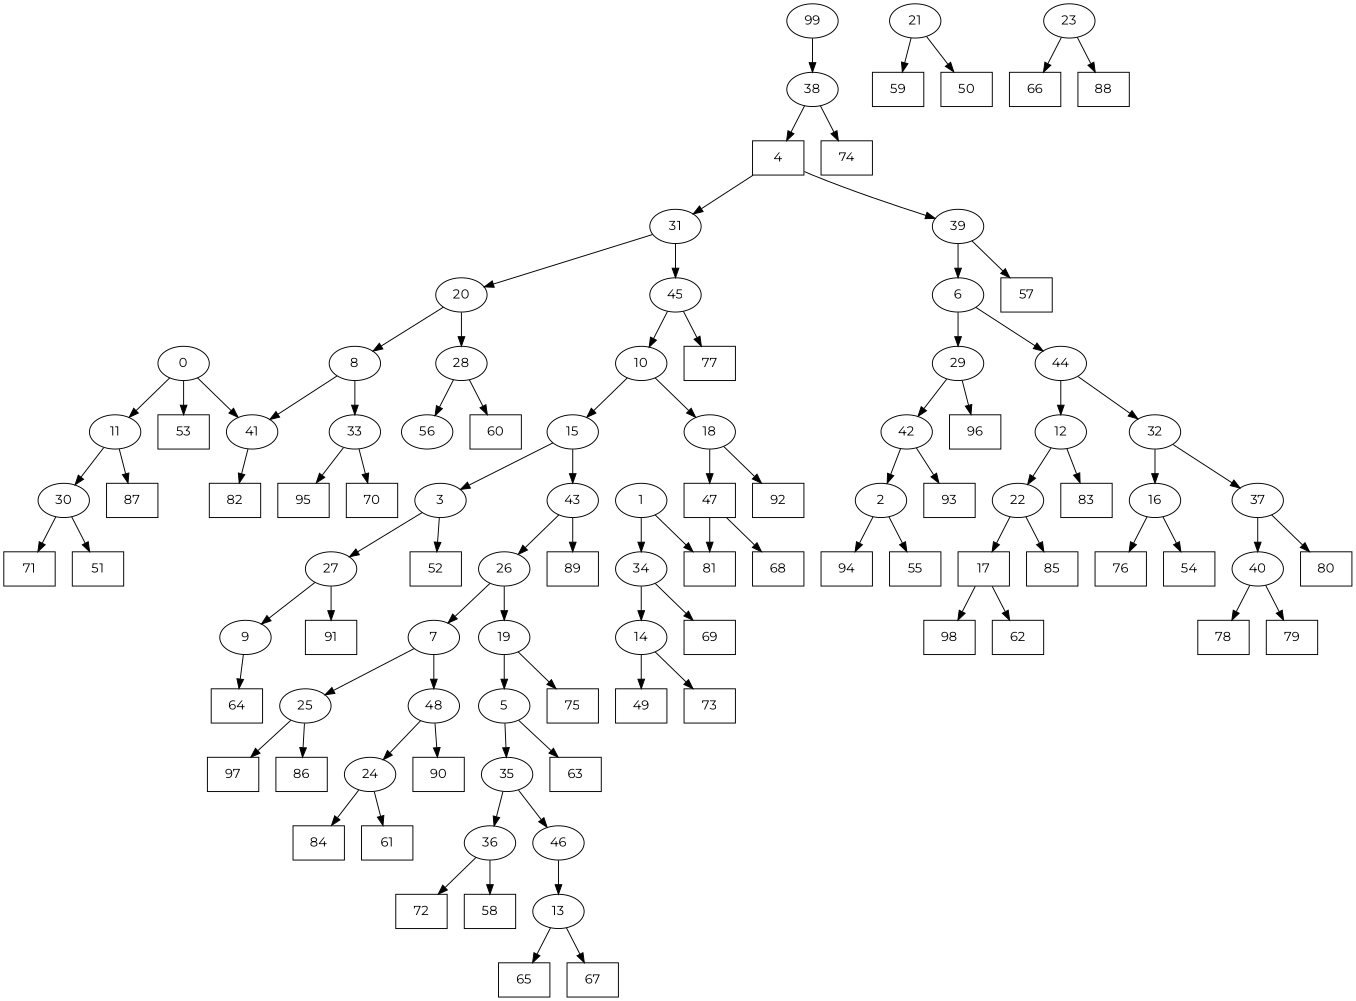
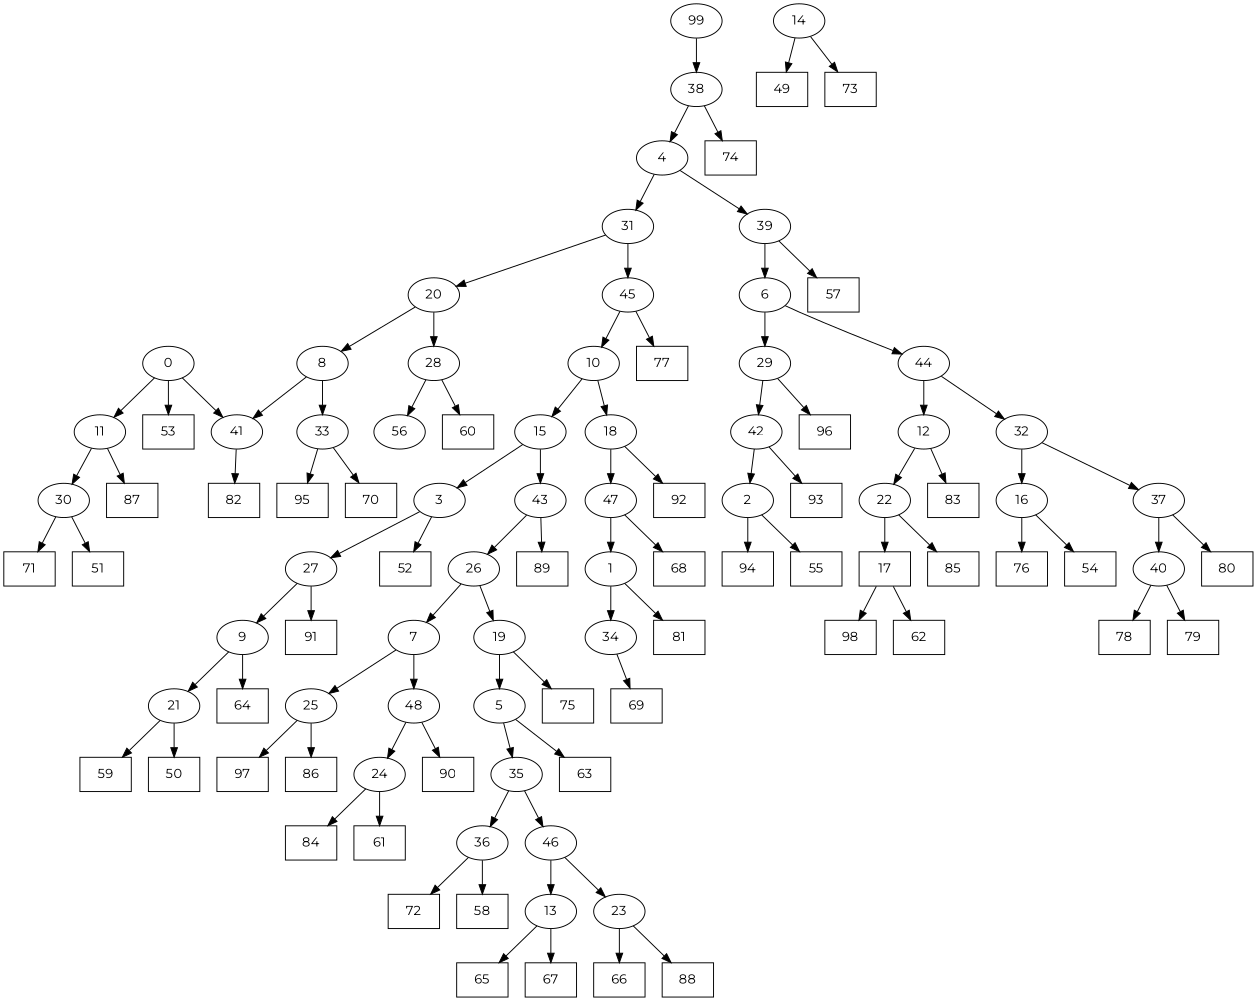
node "4": shape box -> ellipse
node "47": shape box -> ellipse
edge "47" -> "81": now "47" -> "1"
edge "34" -> "14": removed
edge "9" -> "21": added
edge "46" -> "23": added
